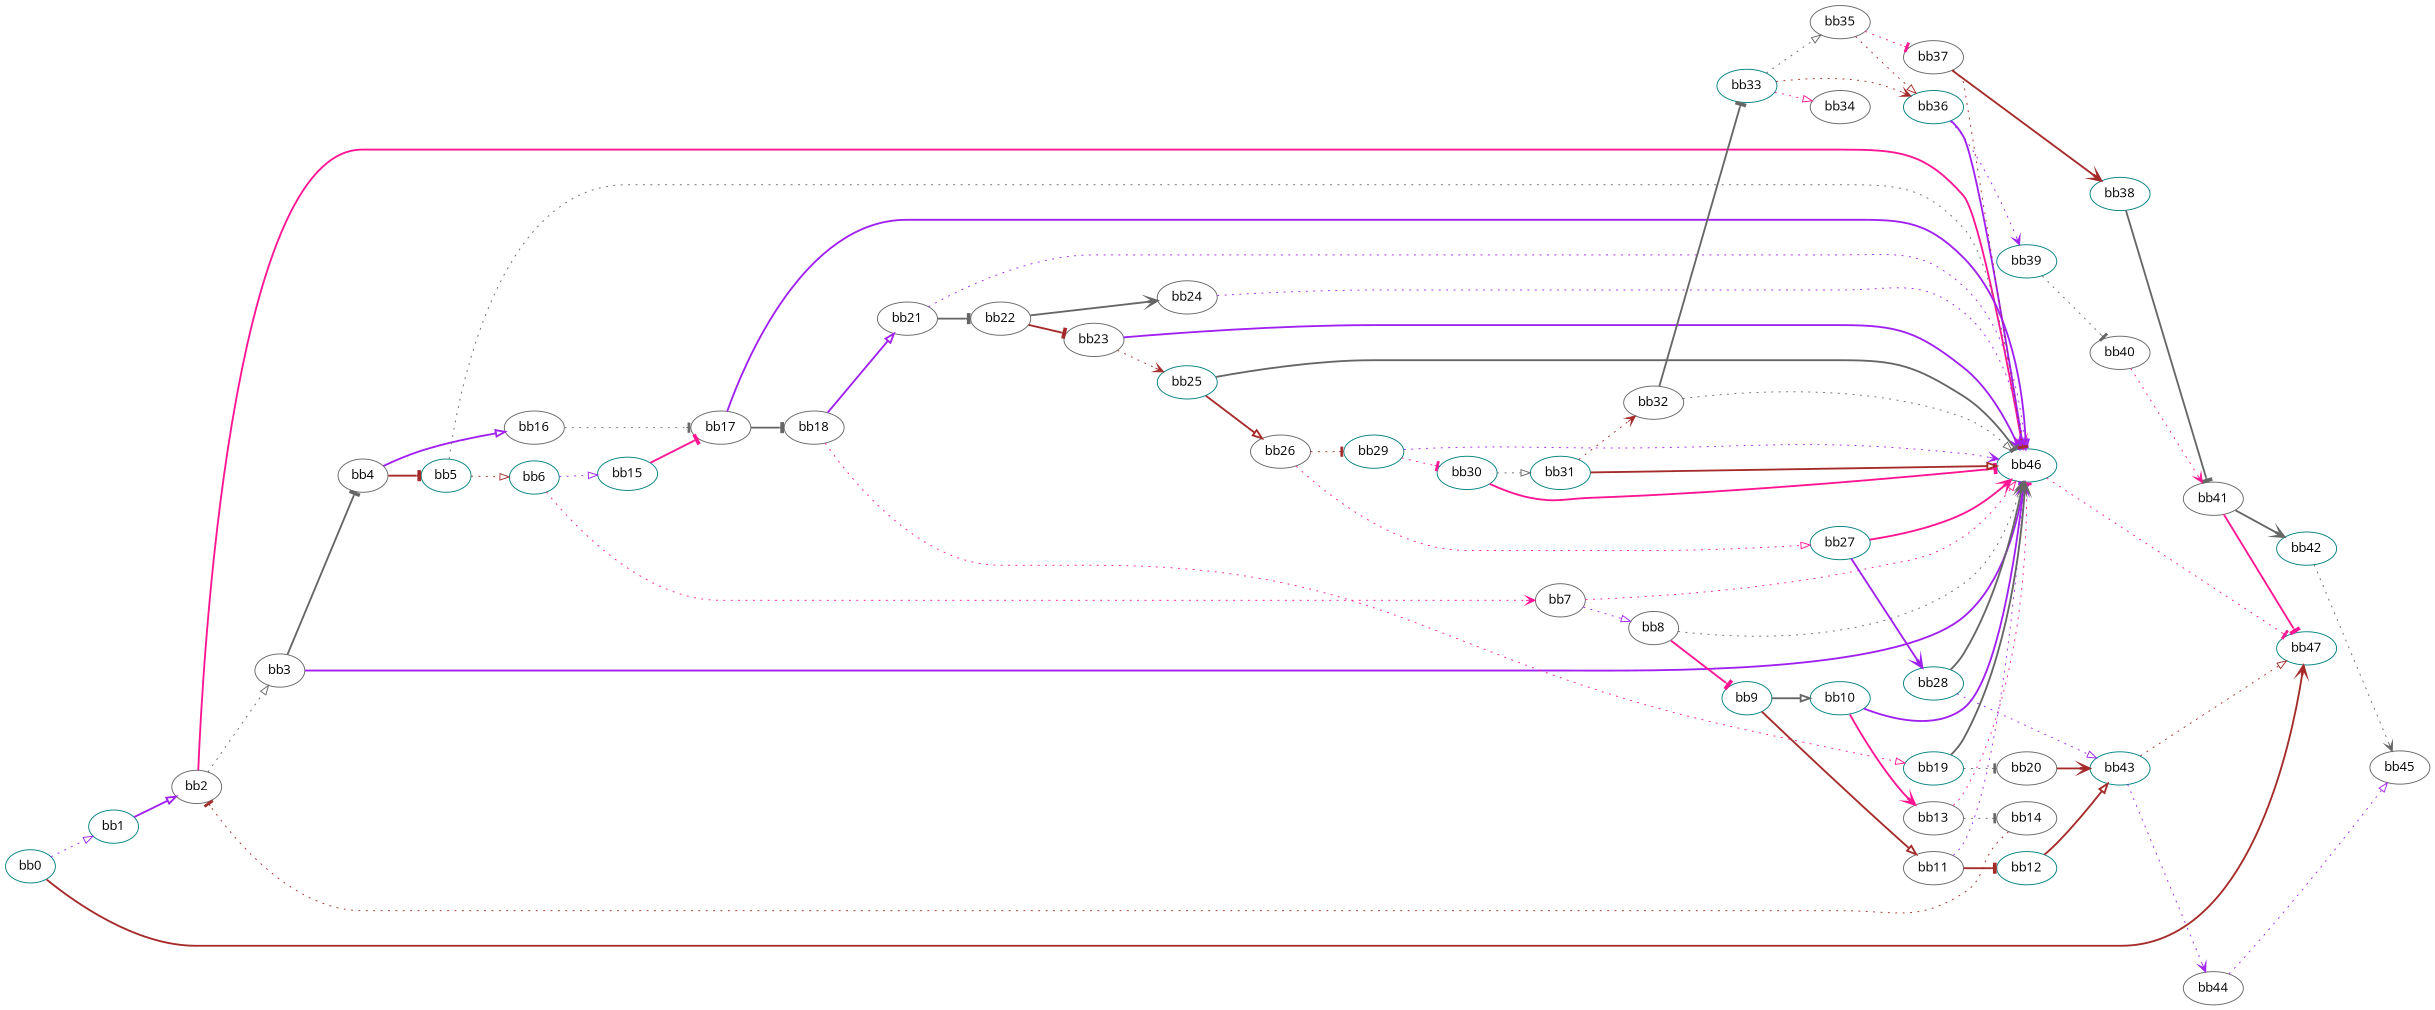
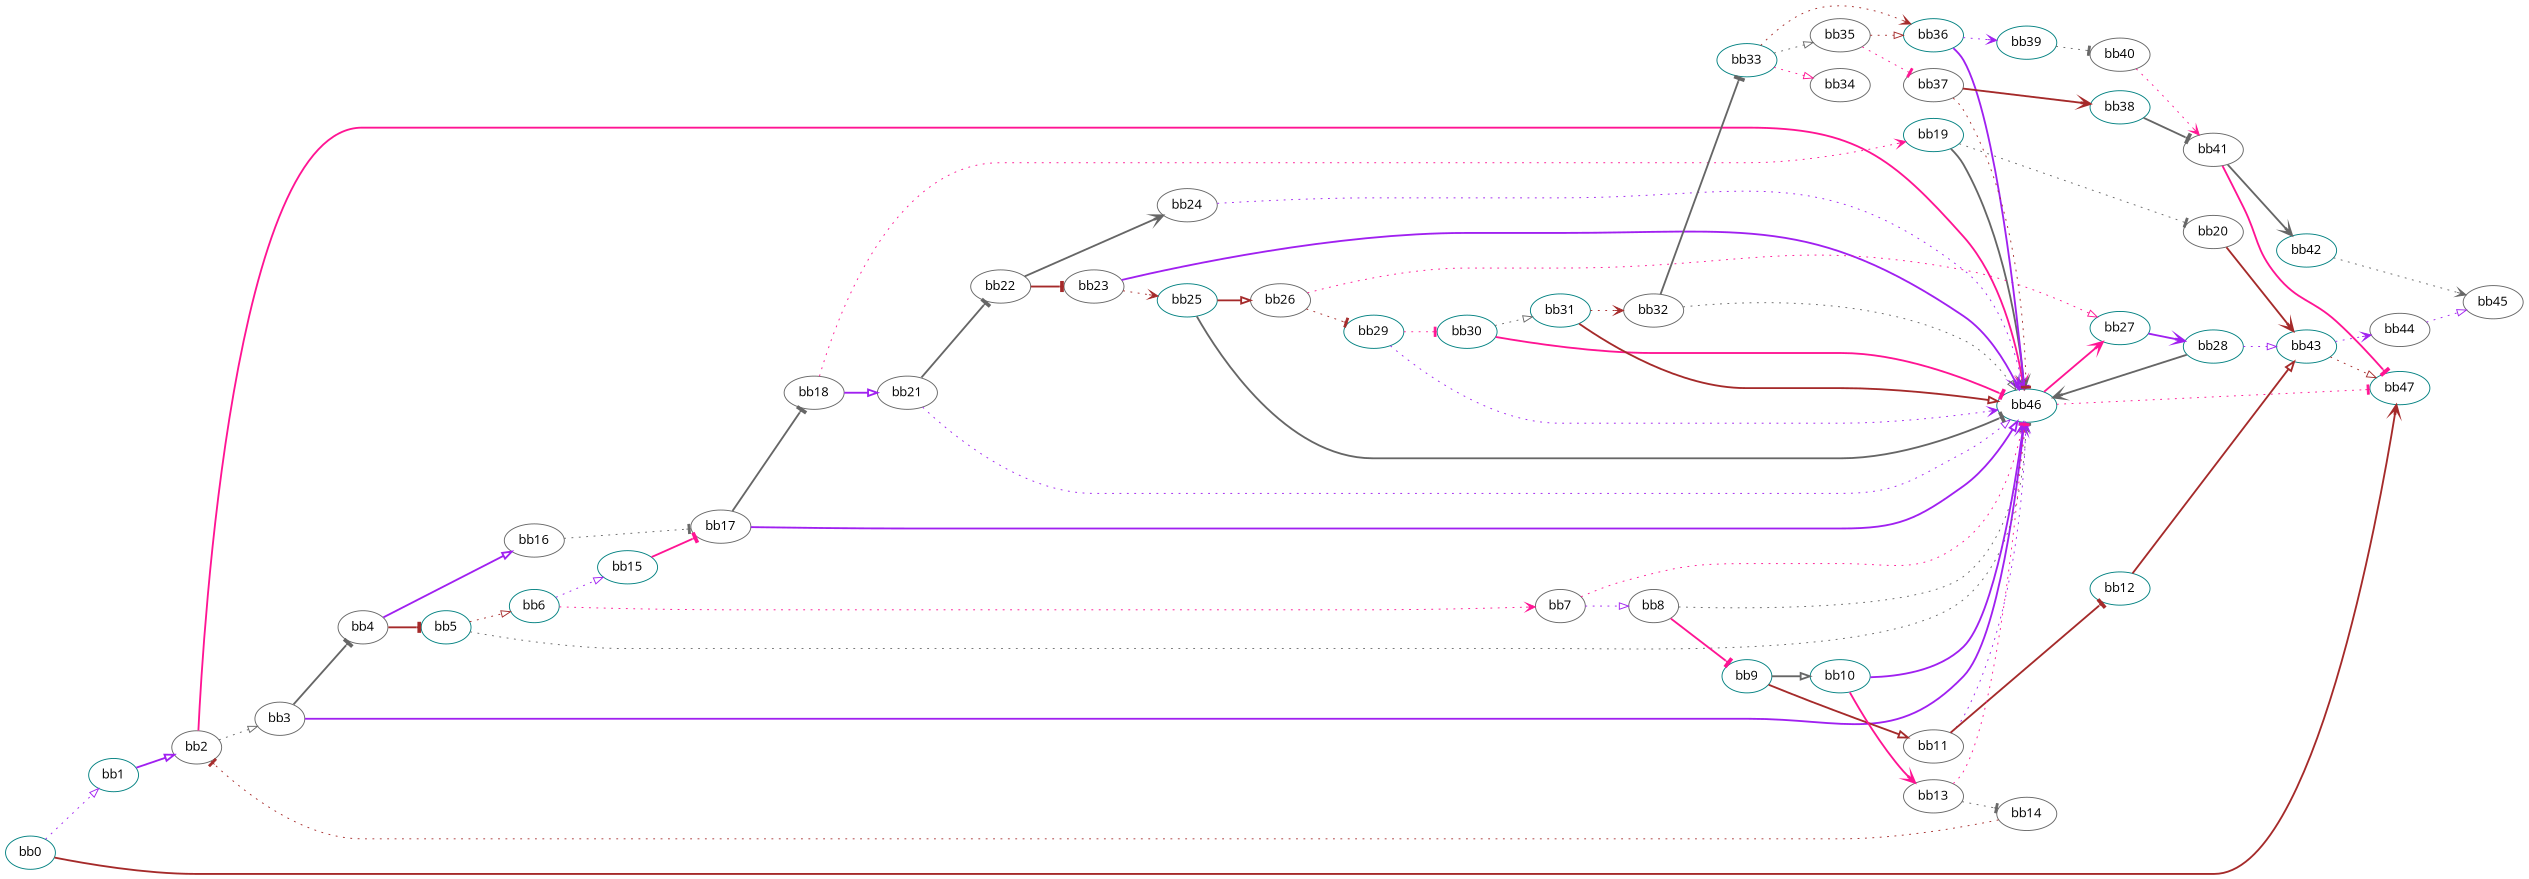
edge "bb27" -> "bb46": reversed
edge "bb18" -> "bb19": arrowhead onormal -> vee
